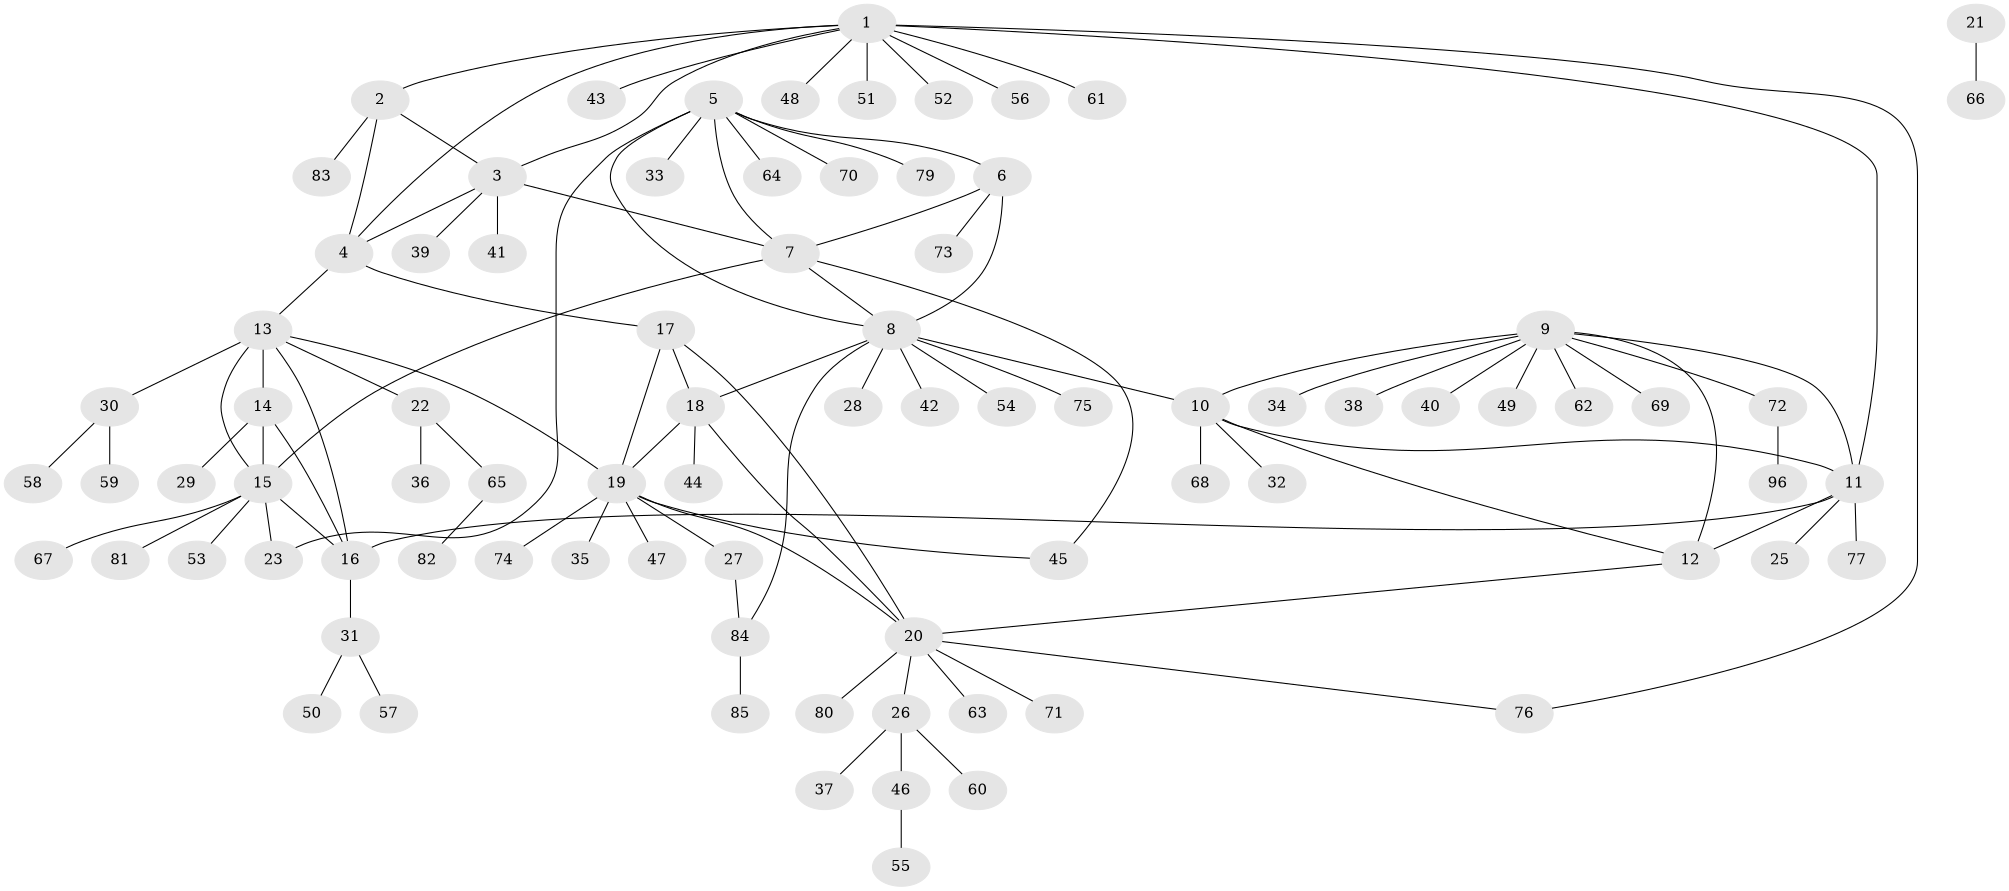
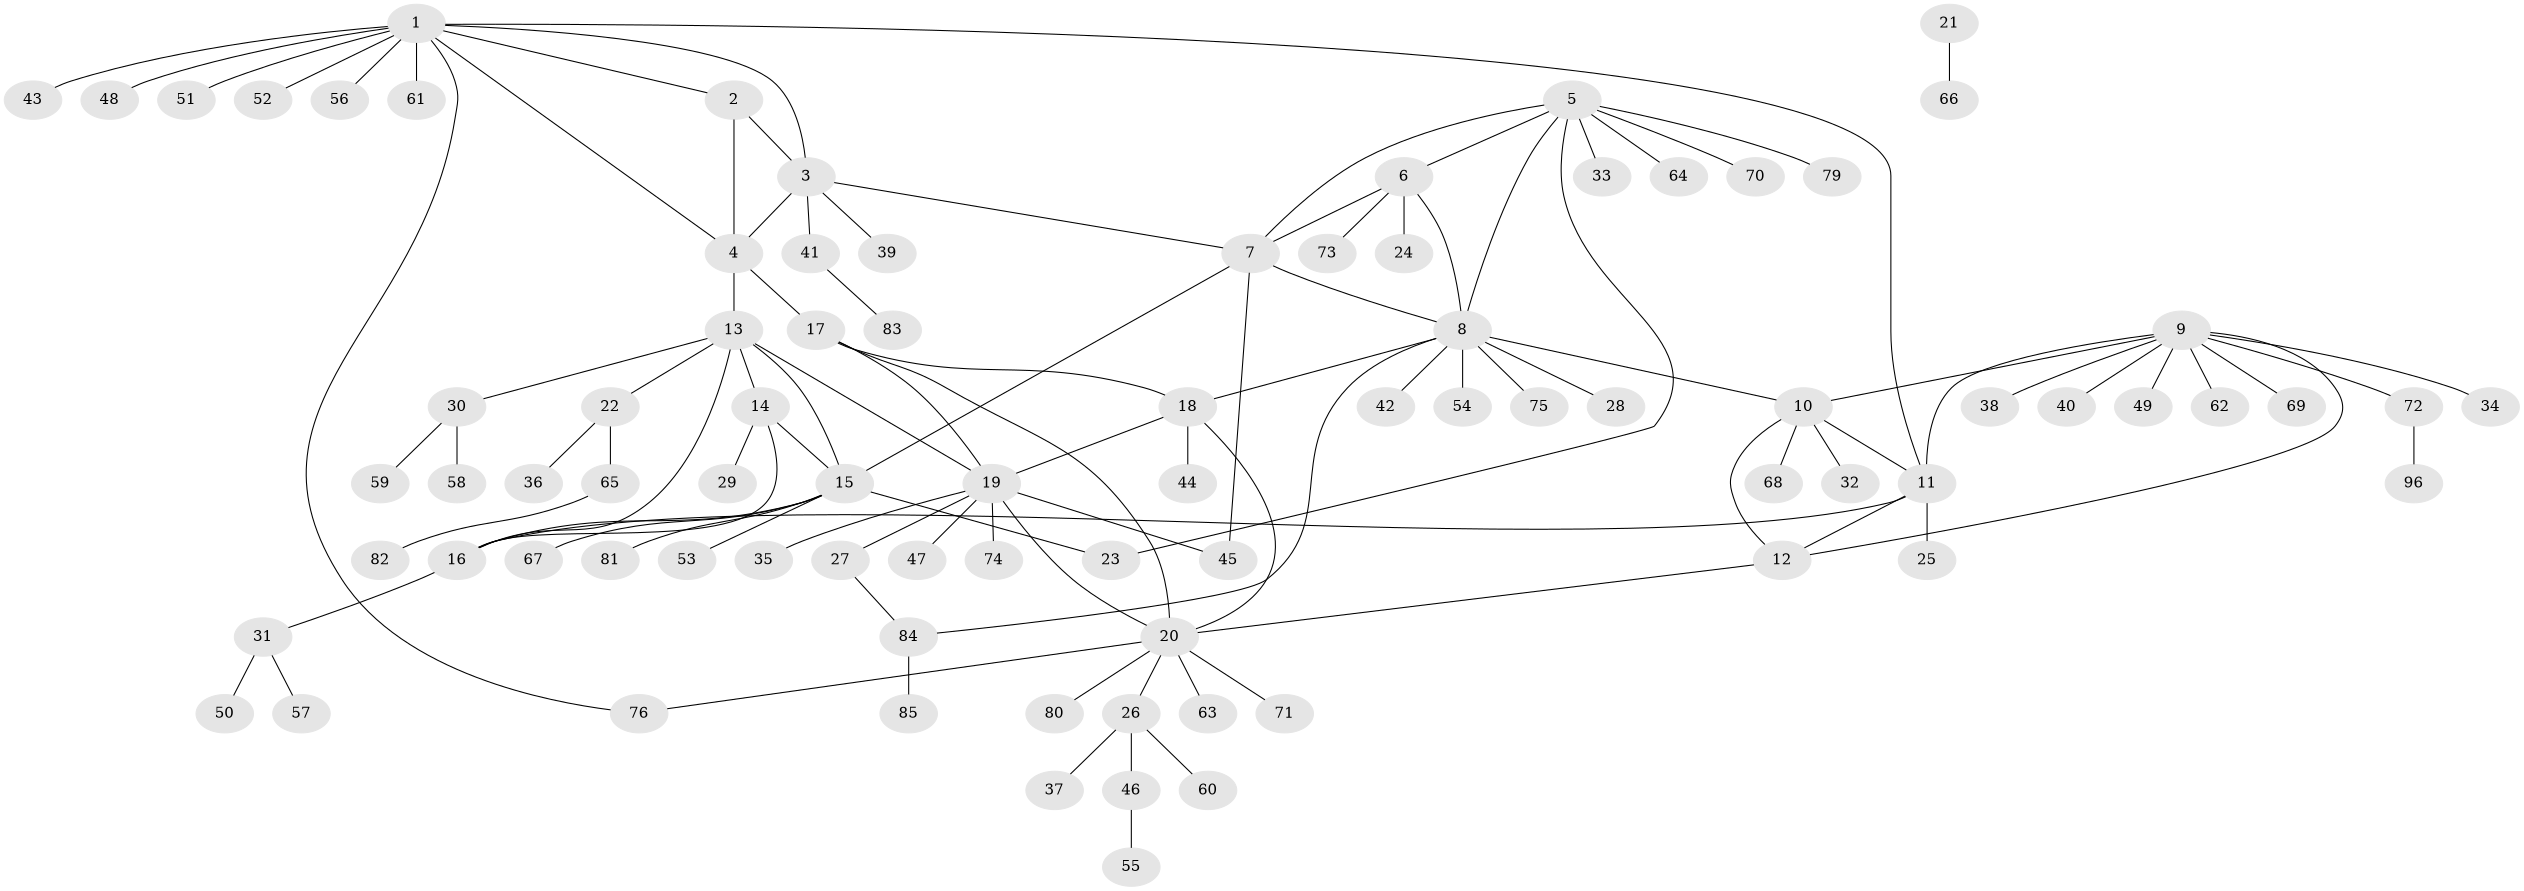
edge "2" -- "83": now "41" -- "83"
node "24": added
node "77": removed
